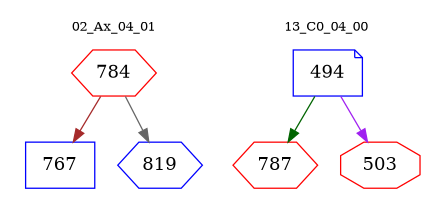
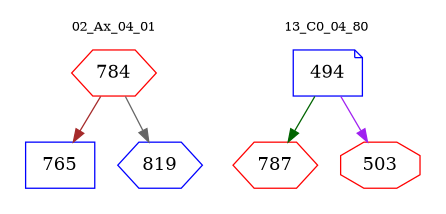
cluster "13_C0_04_00": label "13_C0_04_00" -> "13_C0_04_80"
node "767": label "767" -> "765"
